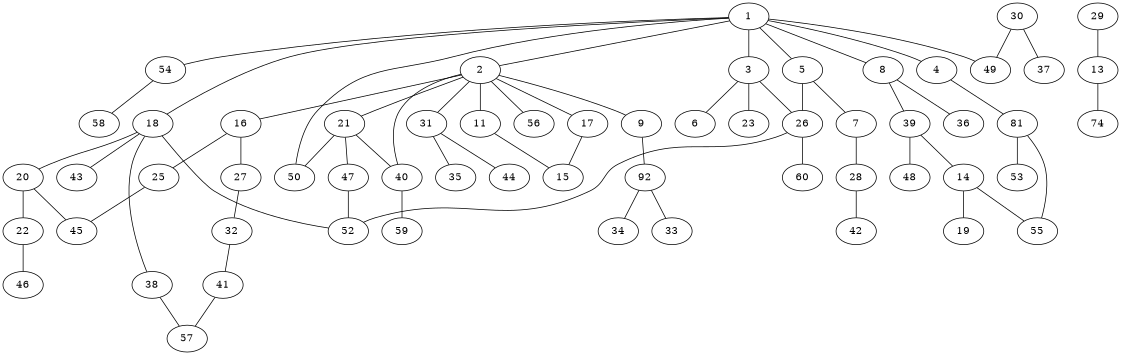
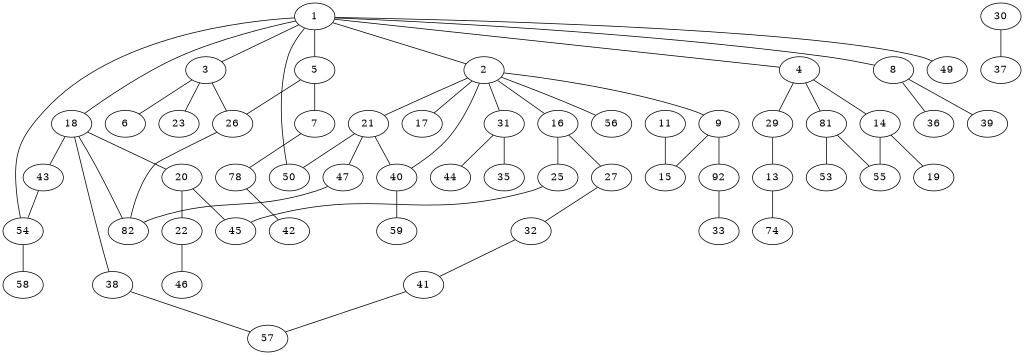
edge "30" -- "49": removed
edge "2" -- "11": removed
edge "4" -- "29": added
edge "17" -- "15": now "9" -- "15"
edge "39" -- "14": now "4" -- "14"
node "60": removed
node "28": label "28" -> "78"
node "48": removed
edge "43" -- "54": added
node "52": label "52" -> "82"
node "34": removed
